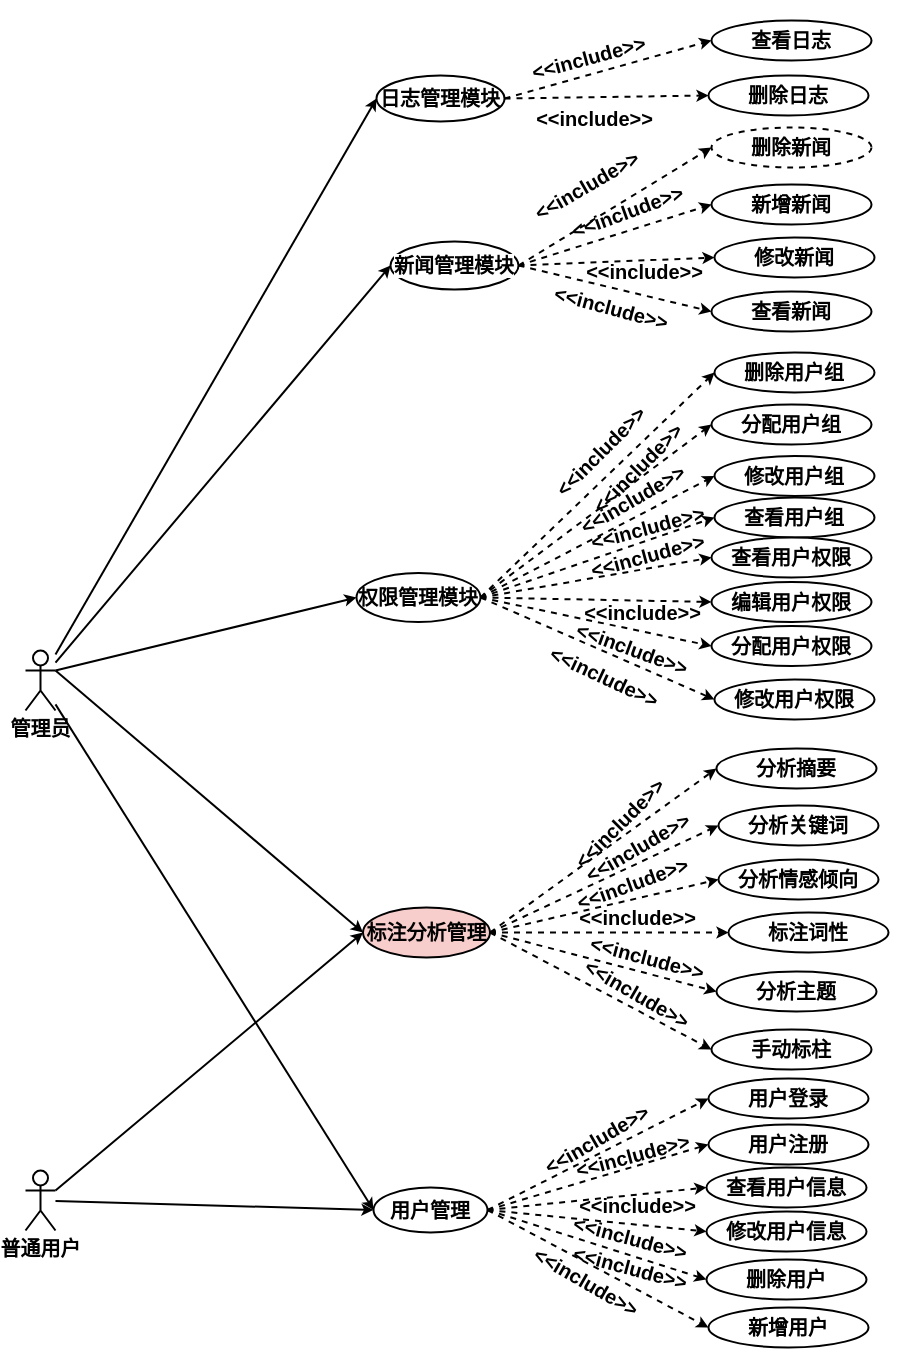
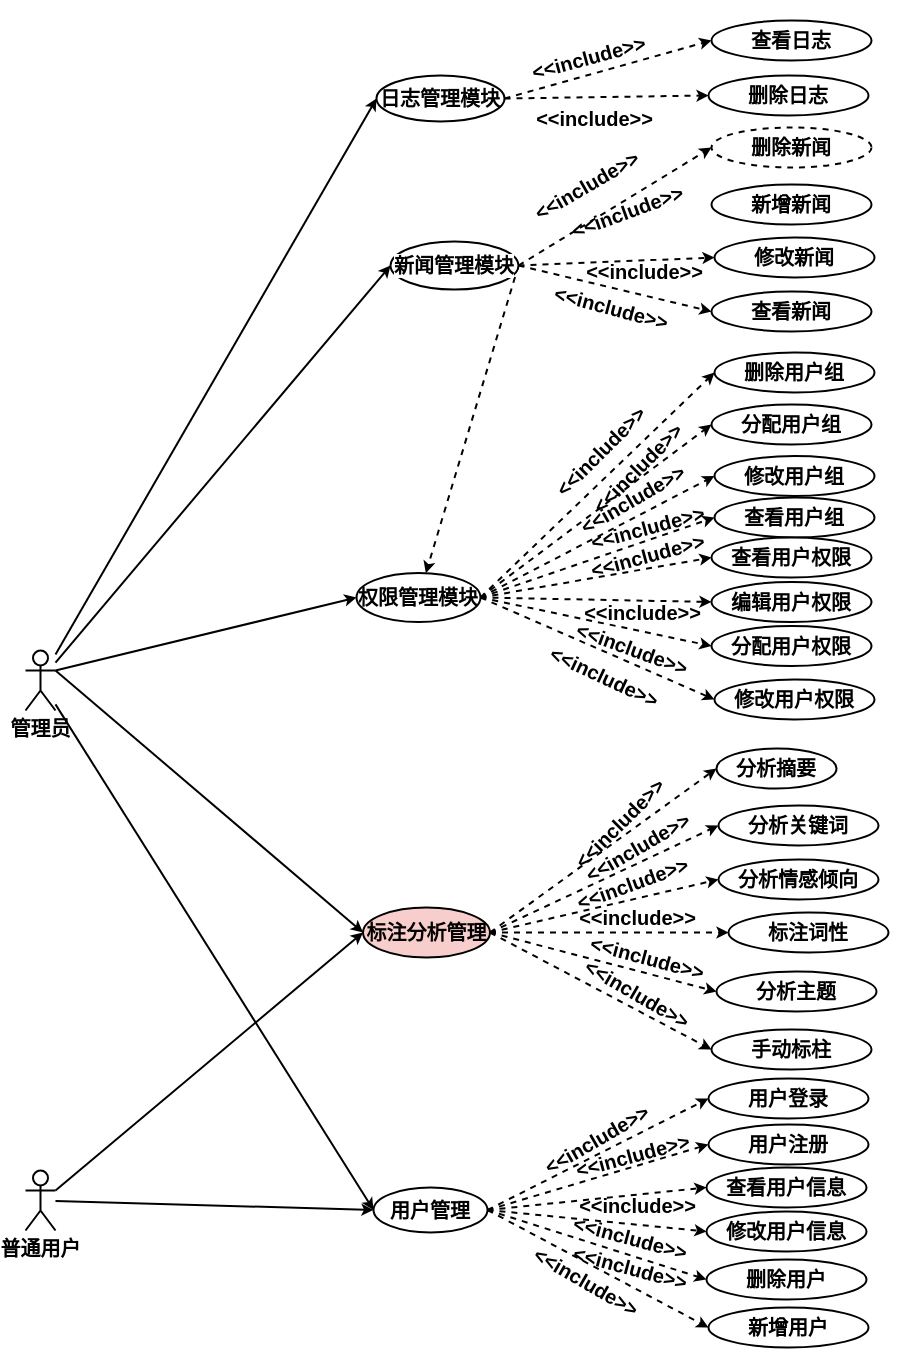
edge "新闻管理模块" -> "新增新闻": now "新闻管理模块" -> "权限管理模块"
node "分析摘要": size 160x40 -> 120x40
